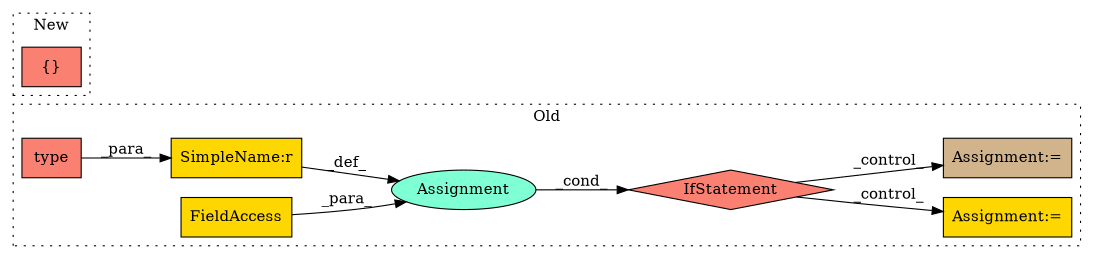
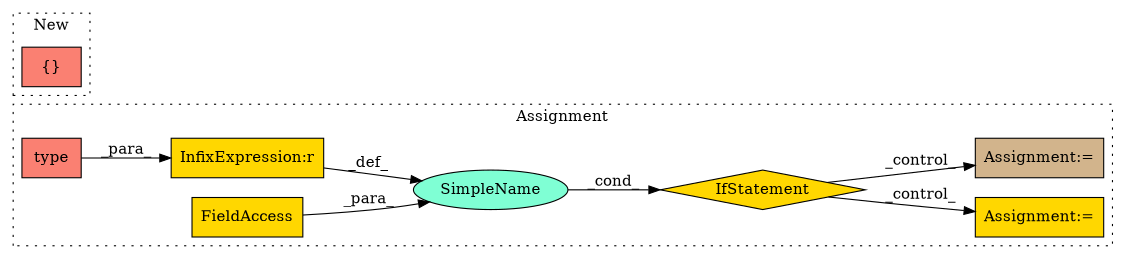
cluster "Old": label "Old" -> "Assignment"
node "SimpleName:r": label "SimpleName:r" -> "InfixExpression:r"
node "Assignment": label "Assignment" -> "SimpleName"
node "IfStatement": fillcolor salmon -> gold
